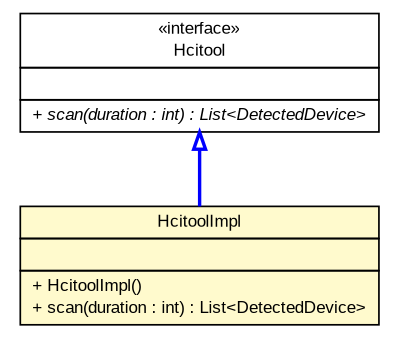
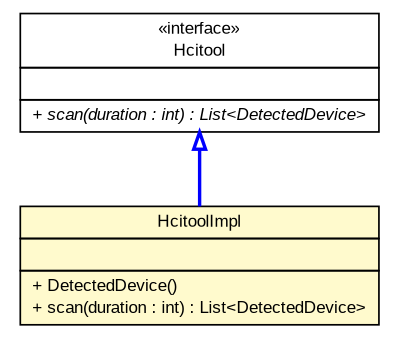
node "HcitoolImpl": text "+ HcitoolImpl()" -> "+ DetectedDevice()"
